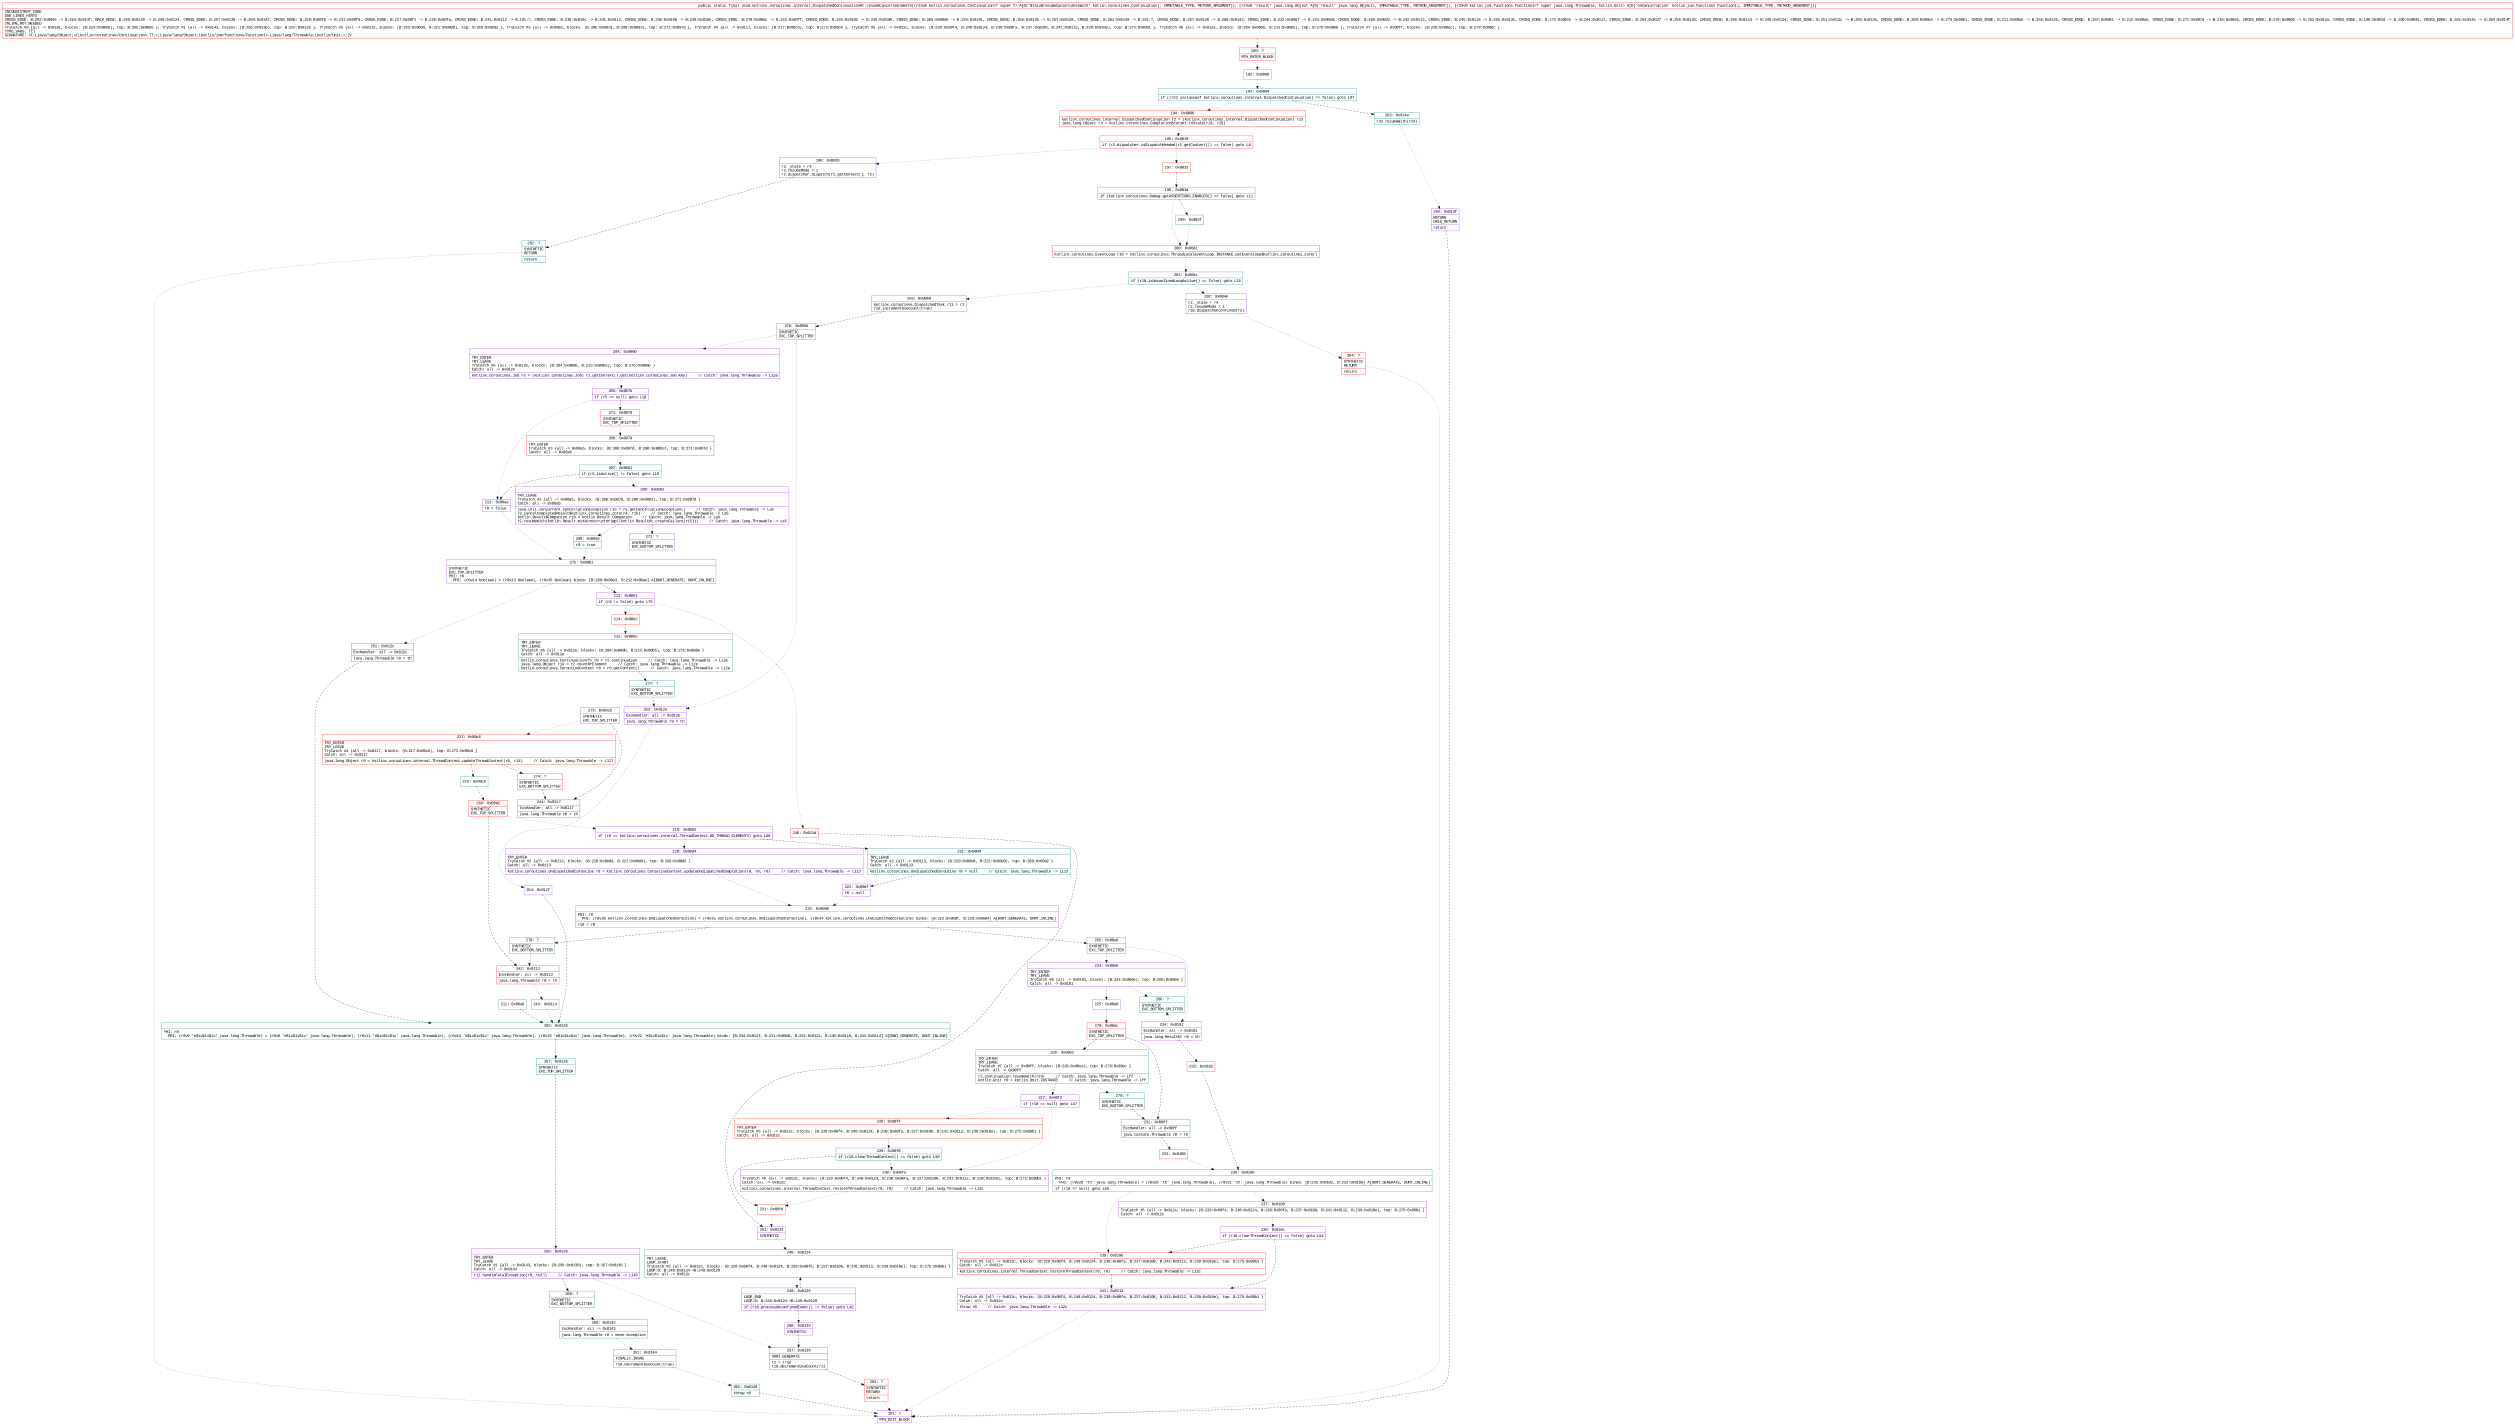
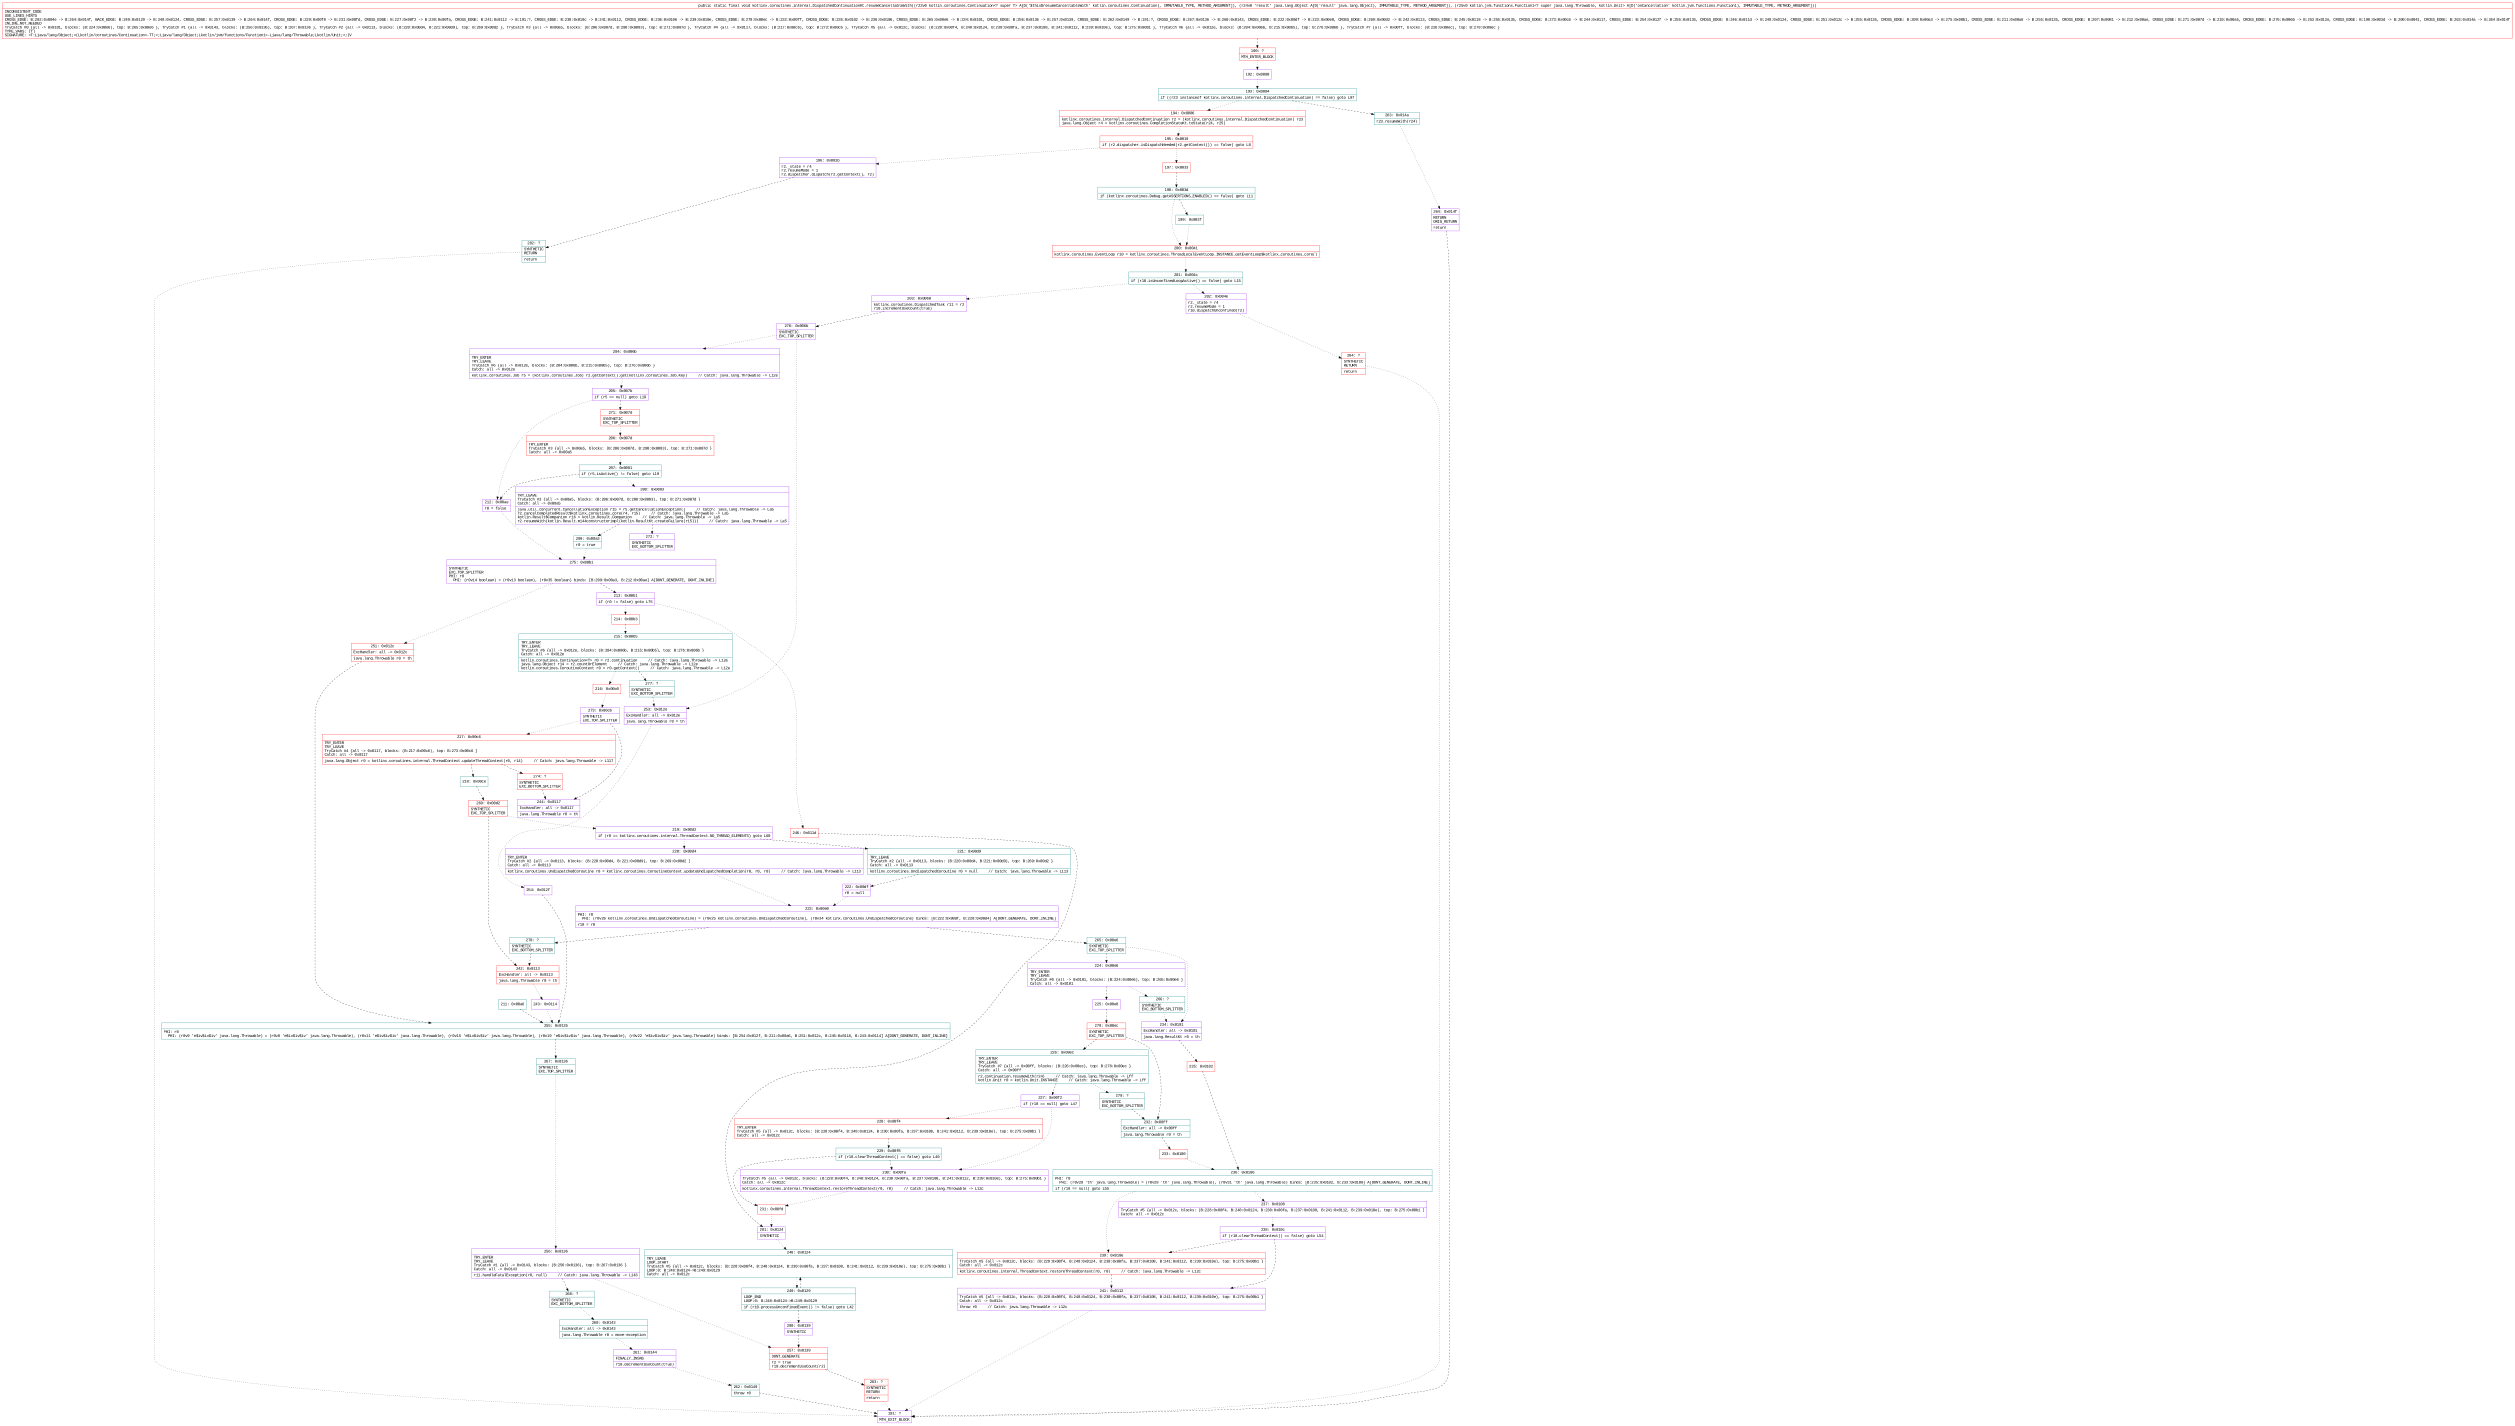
node "216: 0x00c0": added
edge "234: 0x0101" -> "266: ?": reversed
node "232: 0x00ff": text "java.toState.Throwable r0 = th" -> "java.lang.Throwable r0 = th"
edge "267: 0x0136" -> "256: 0x0136": style dashed -> dotted
node "249: 0x0129": color purple -> teal
